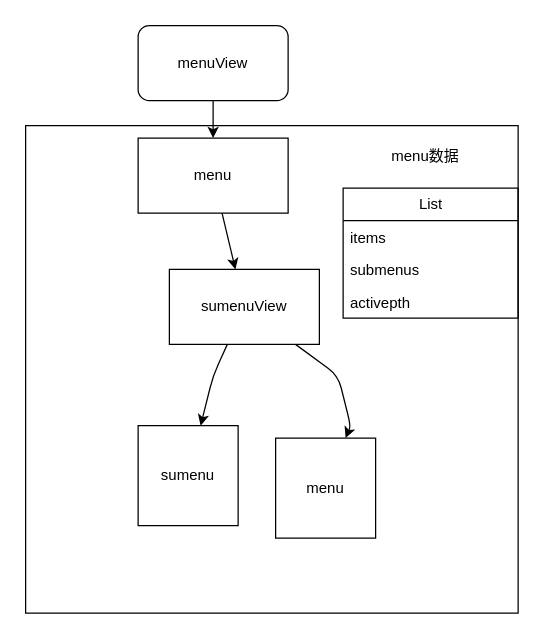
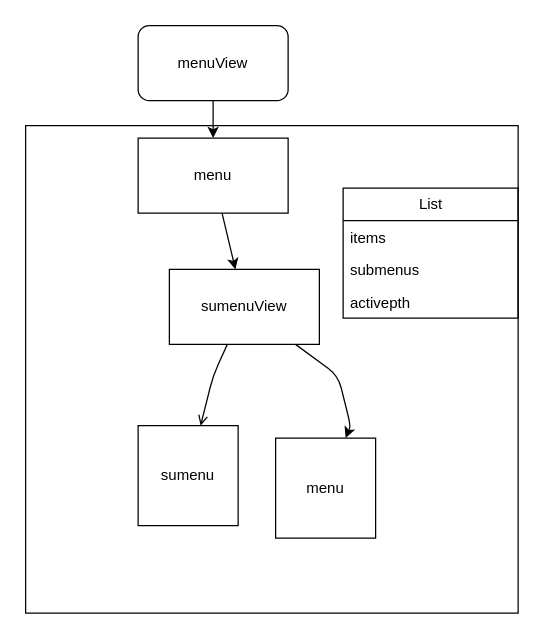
node "menu数据": removed
edge "sumenuView" -> "sumenu": arrowhead classic -> open
